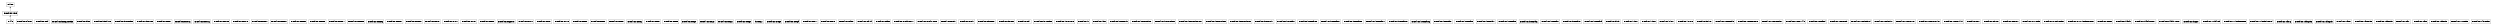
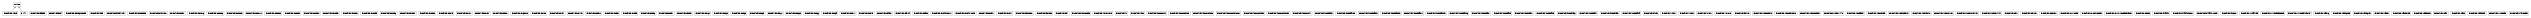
node "encodings.cp866": added
edge "cyrillic" -> "encodings.mbcs": now "cyrillic" -> "__init__"
node "tis.cp864": label "tis.cp864" -> "encodings.cp864"
